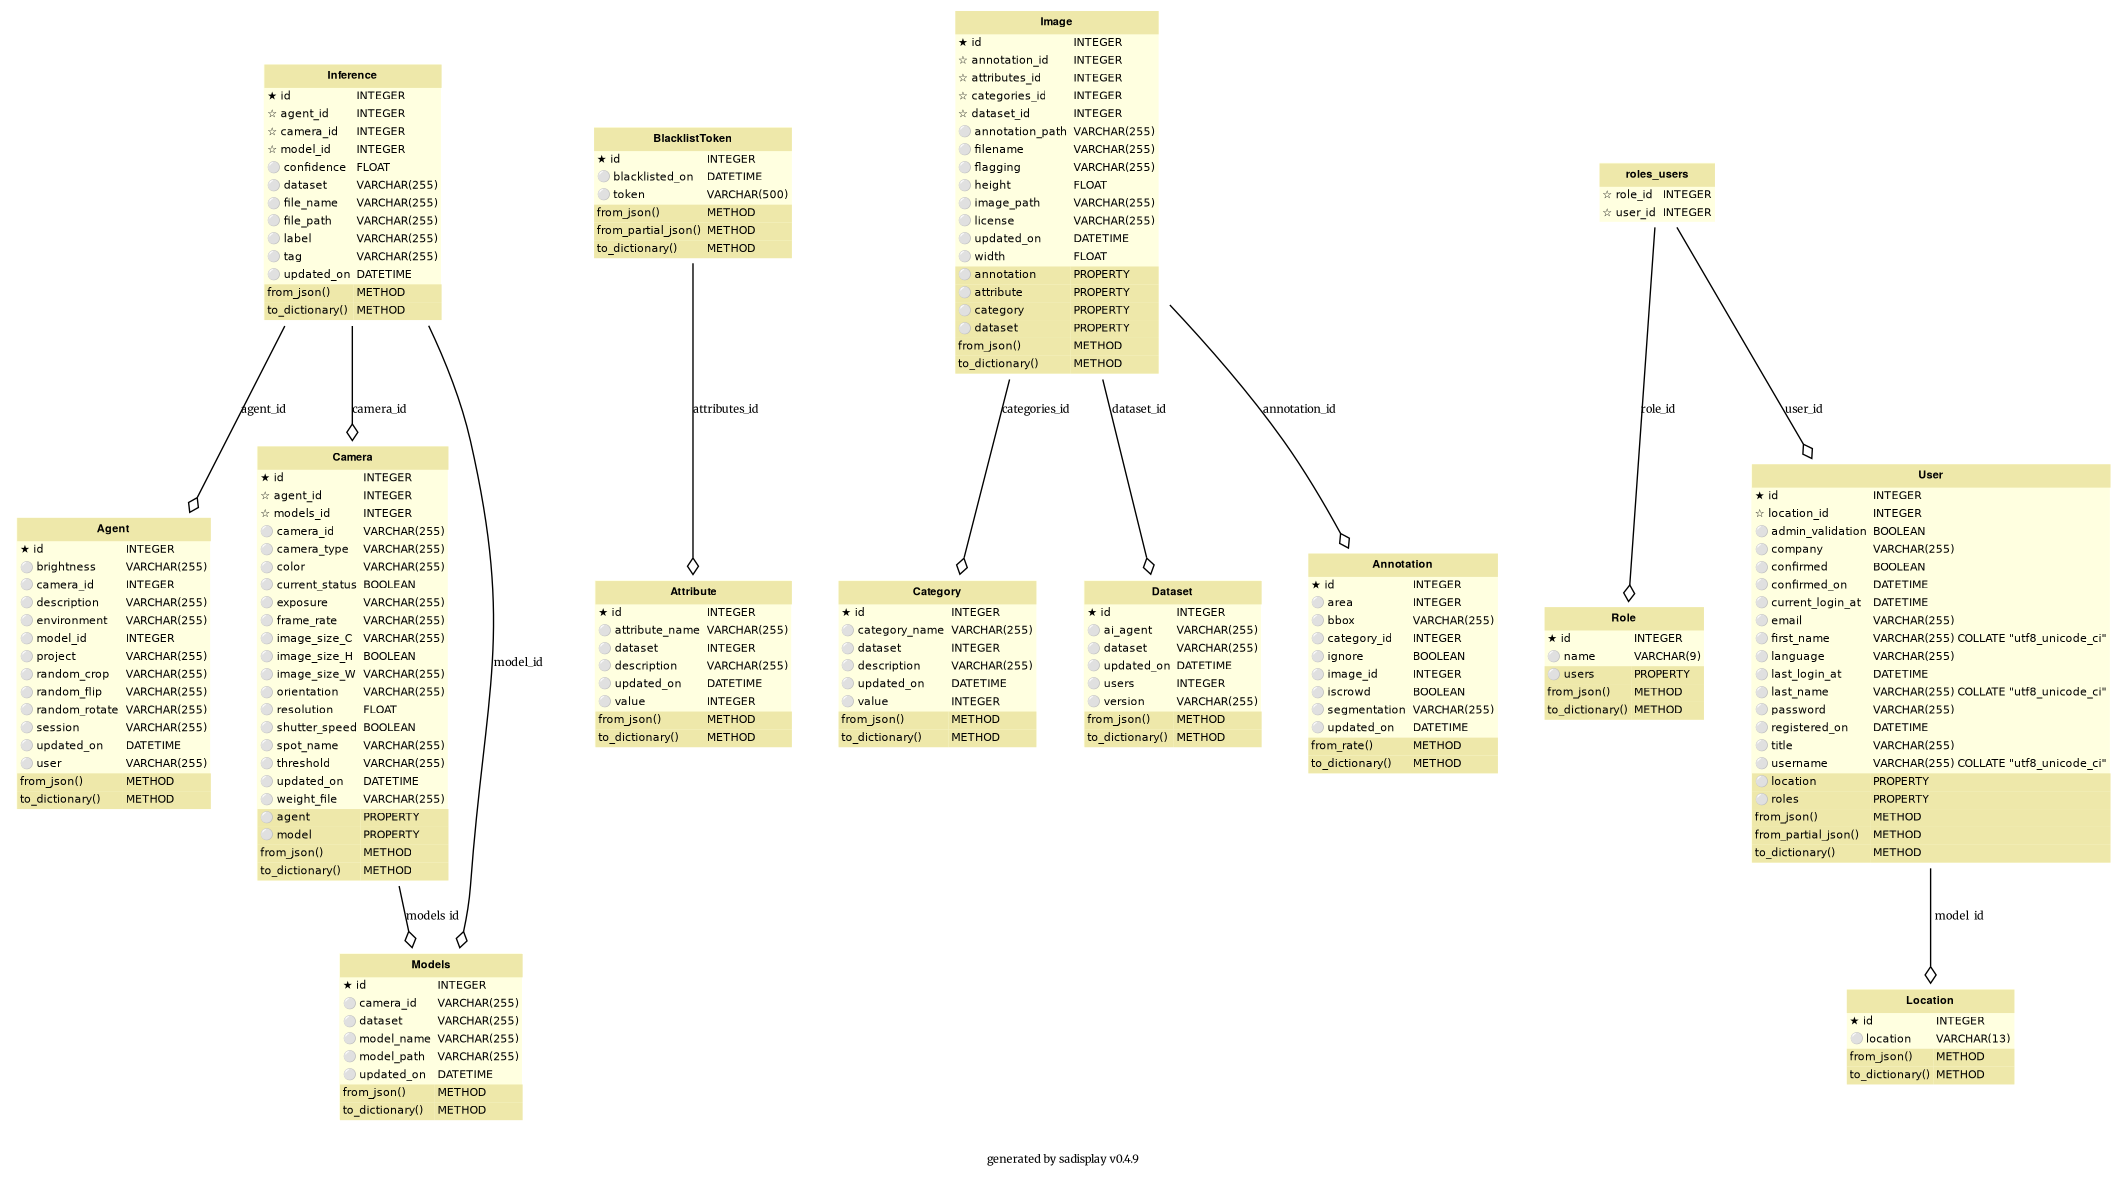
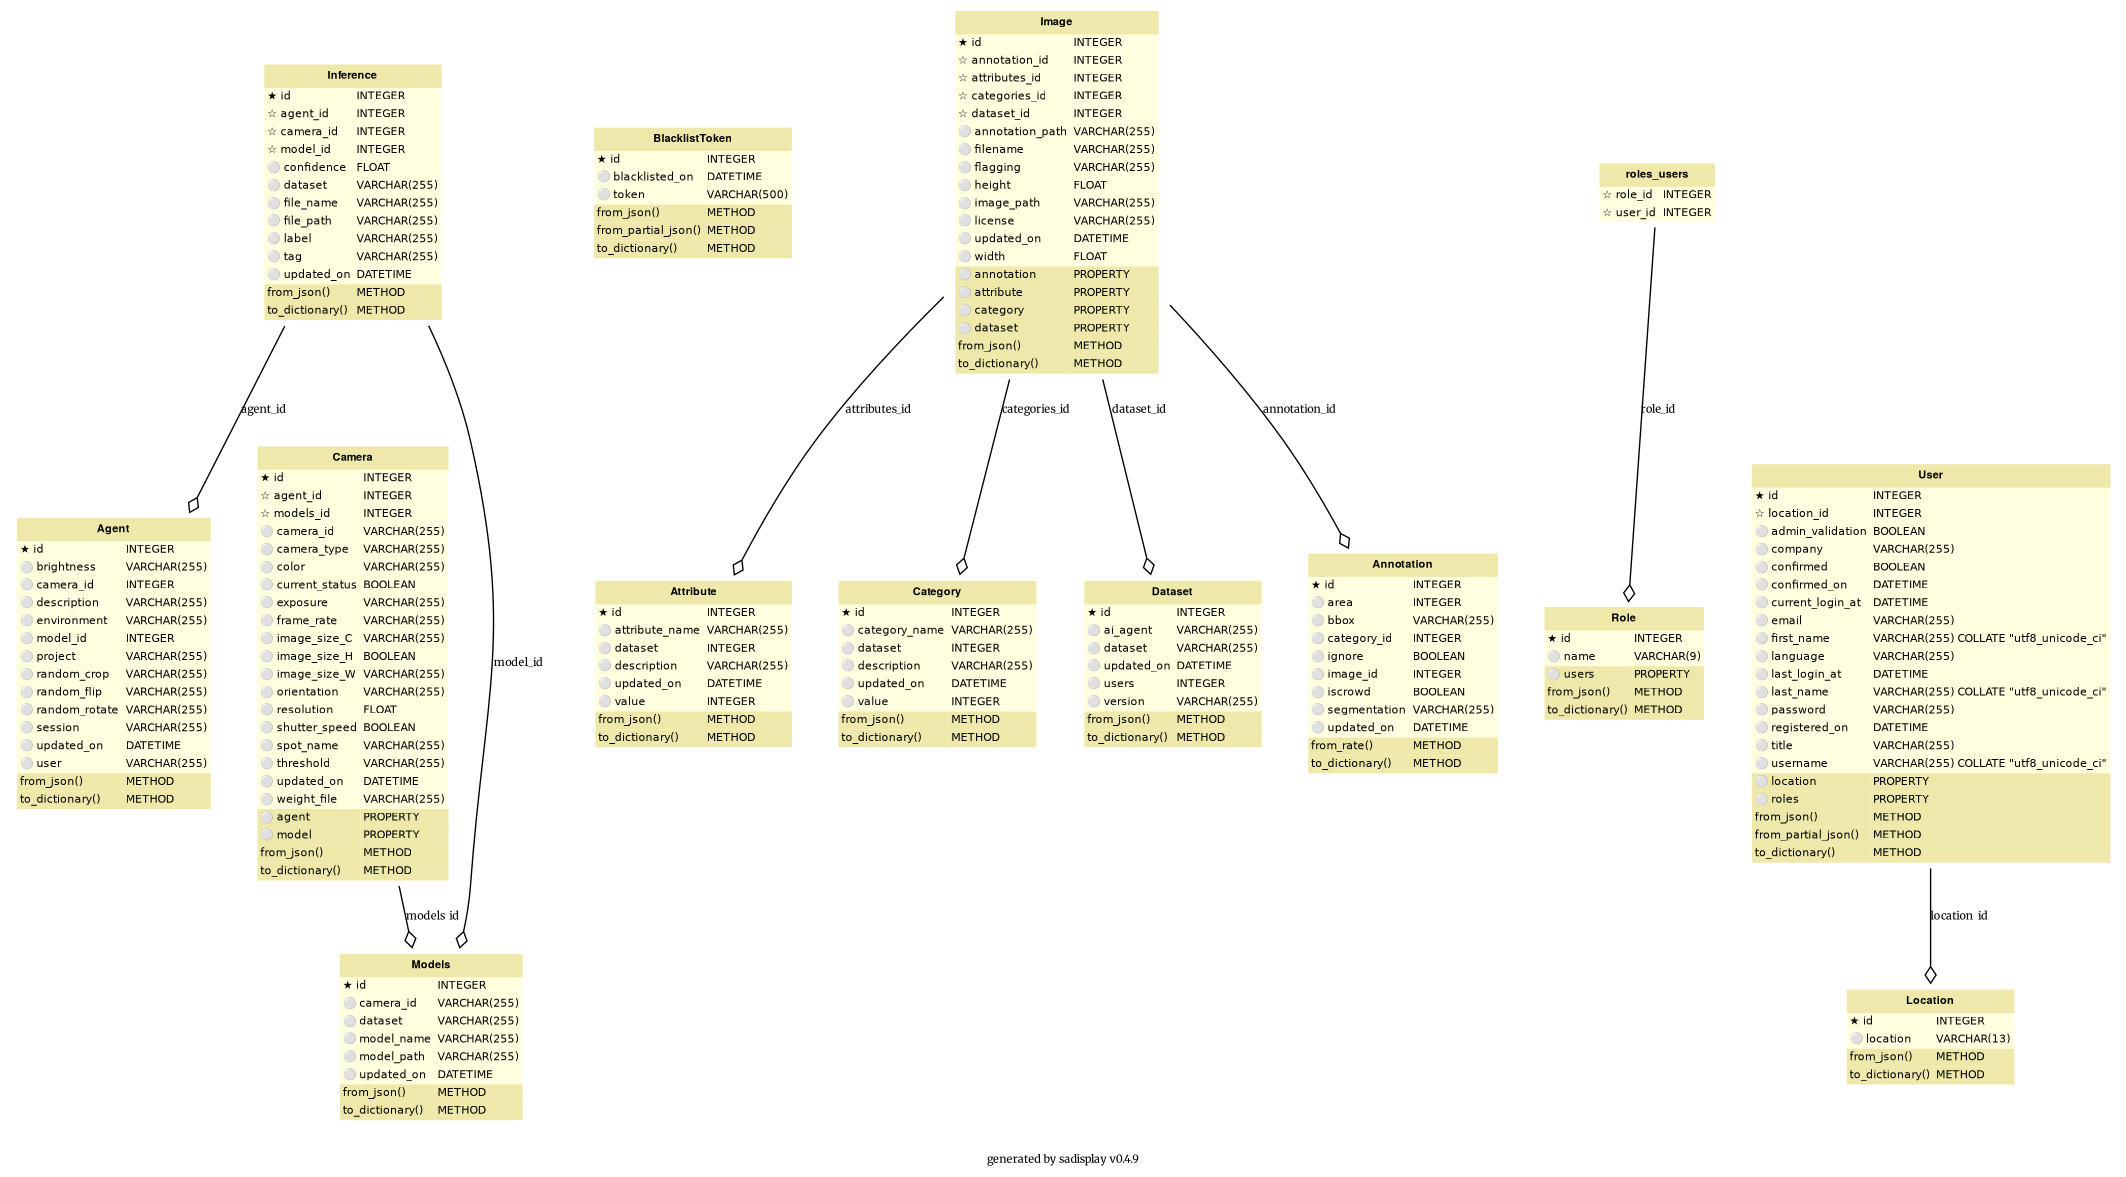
edge "roles_users" -> "User": removed, label "user_id"
edge "Inference" -> "Camera": removed, label "camera_id"
edge "BlacklistToken" -> "Attribute": now "Image" -> "Attribute"
edge "User" -> "Location": label "model_id" -> "location_id"
